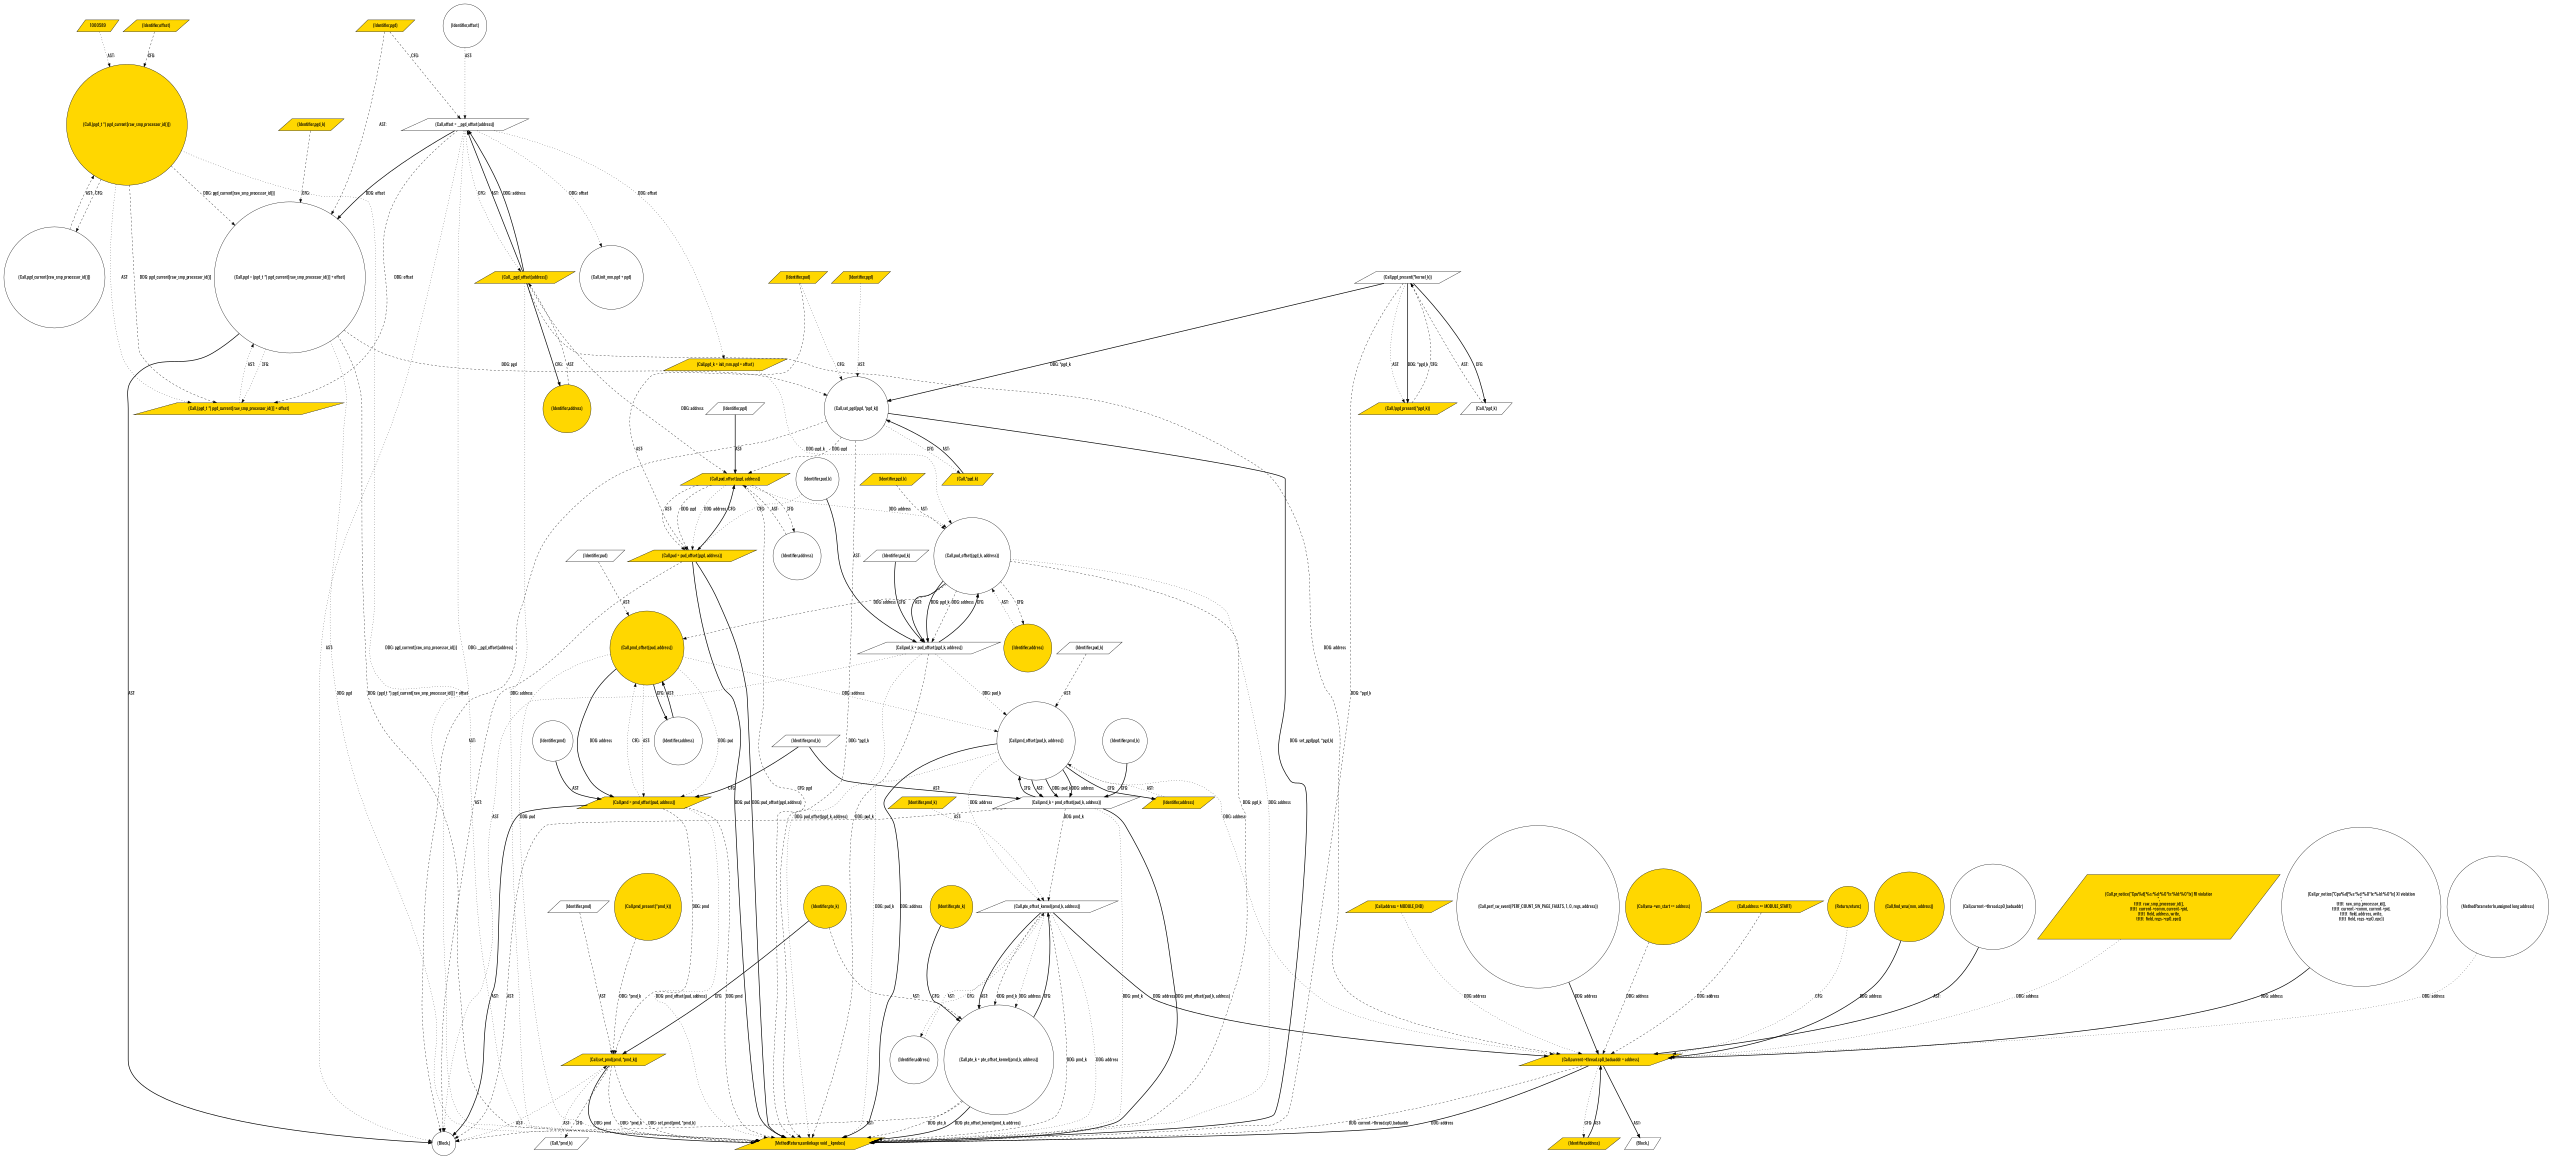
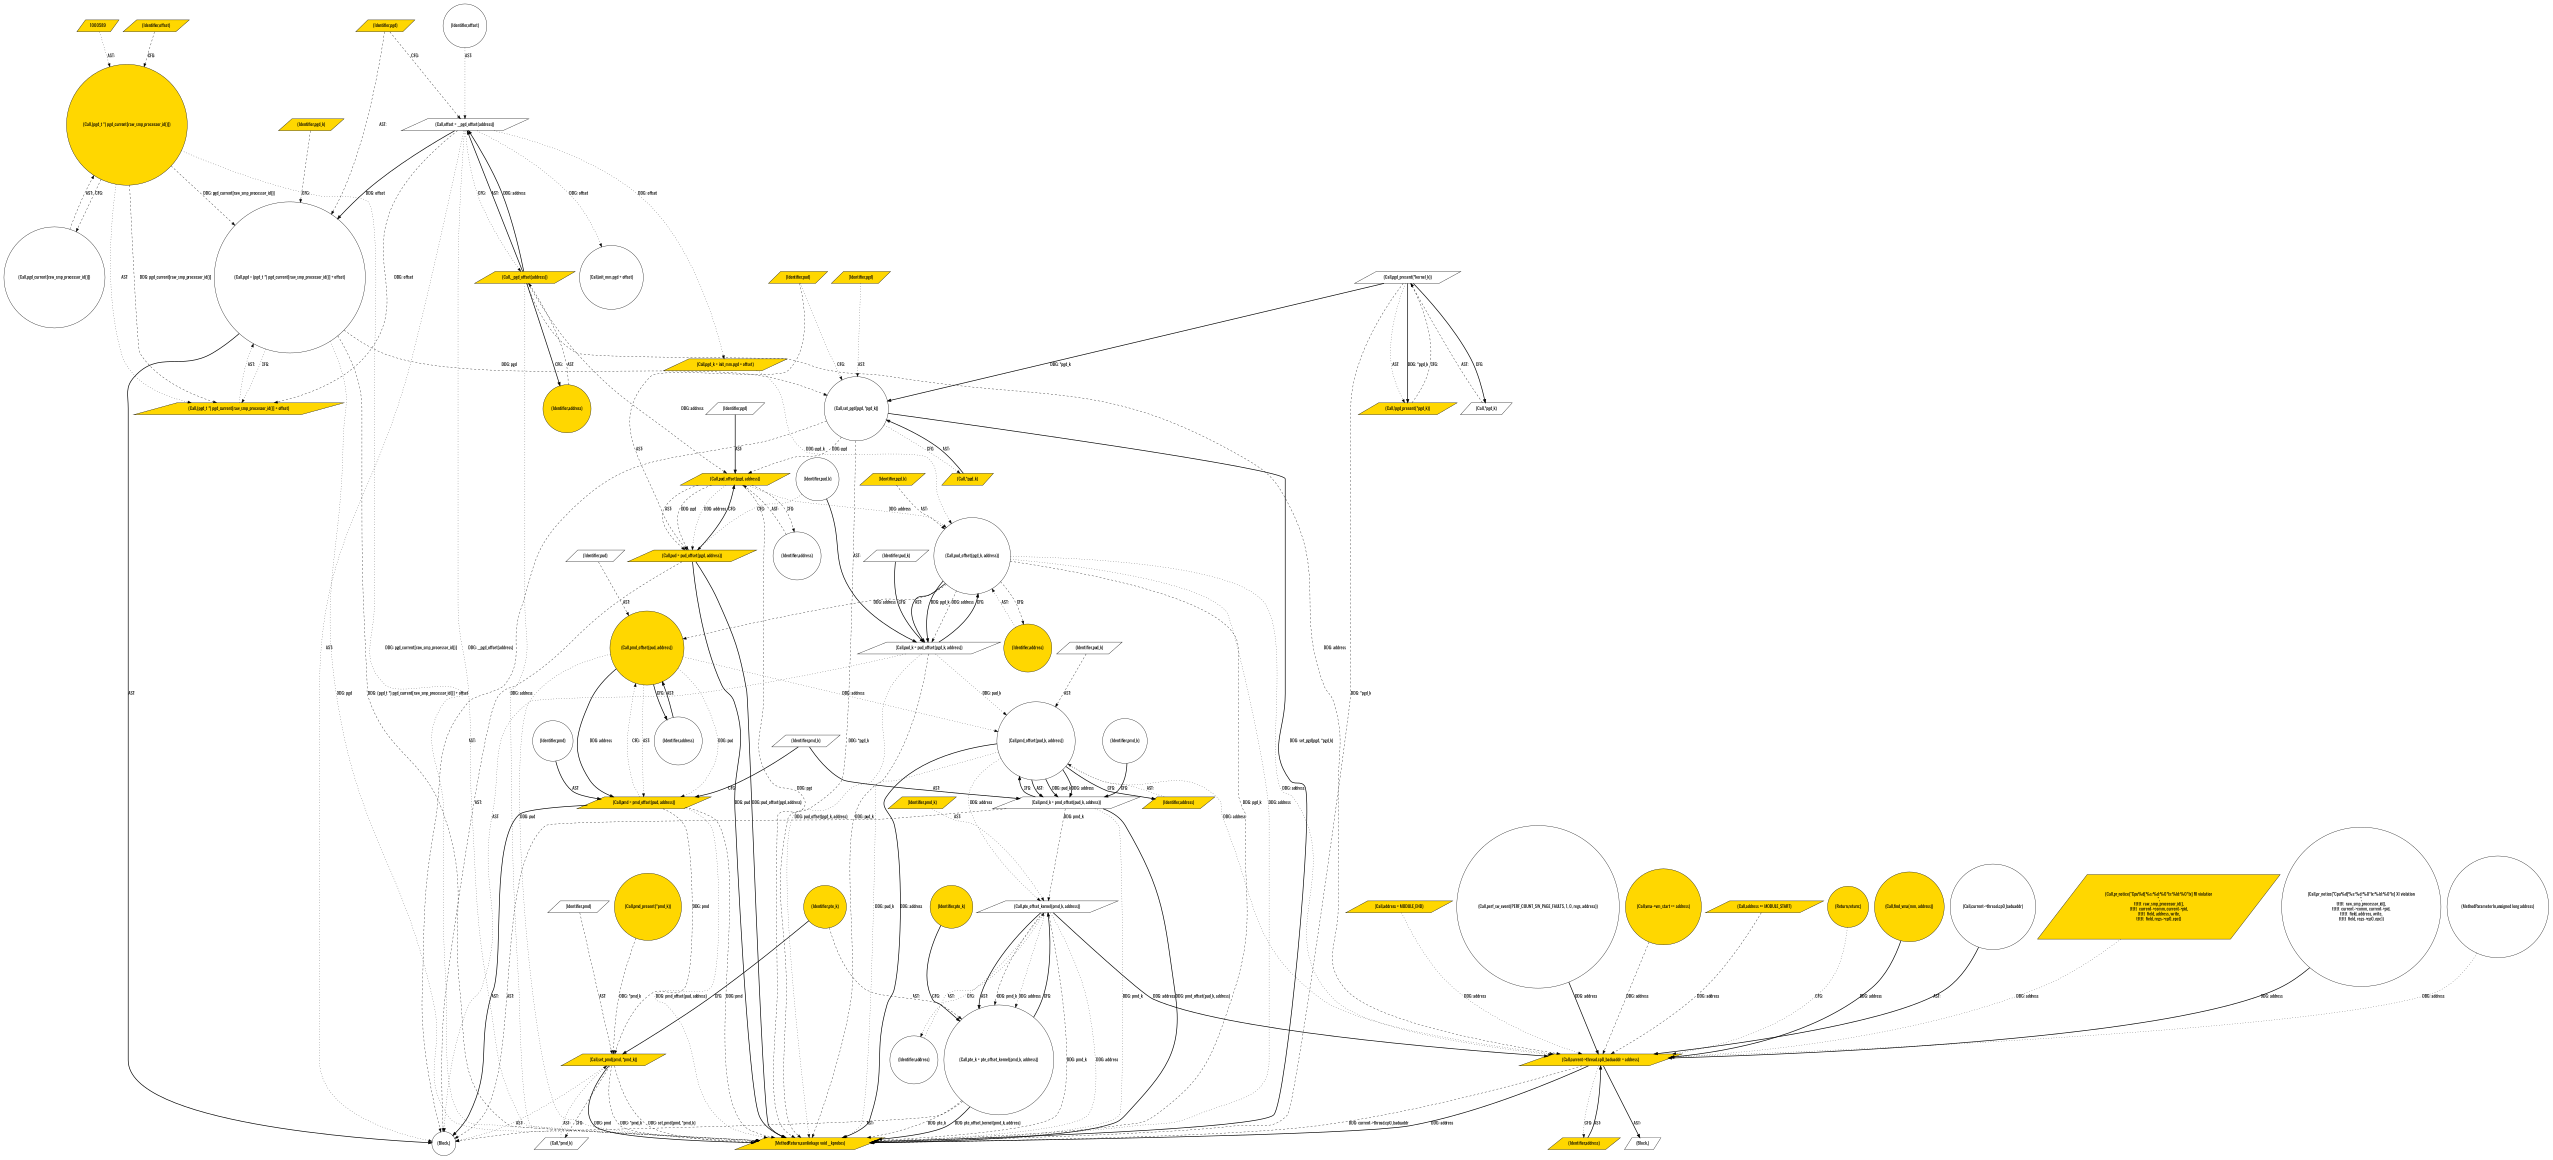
node "(Call,init_mm.pgd + pgd)": label "(Call,init_mm.pgd + pgd)" -> "(Call,init_mm.pgd + offset)"
edge "(Call,pud_offset(pgd, address))" -> "(MethodReturn,asmlinkage void __kprobes)": label "CFG: pgd" -> "DDG: pgd"
edge "(Call,pud_offset(pgd_k, address))" -> "(Call,current->thread.cp0_baduaddr = address)": added, label "DDG: address"
